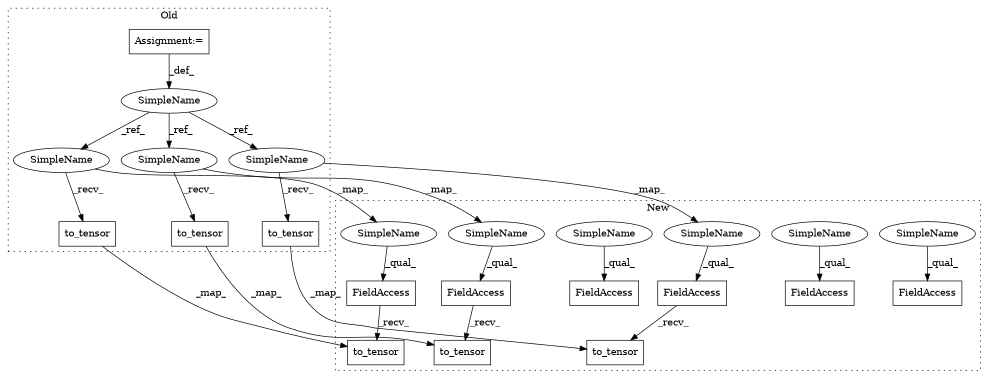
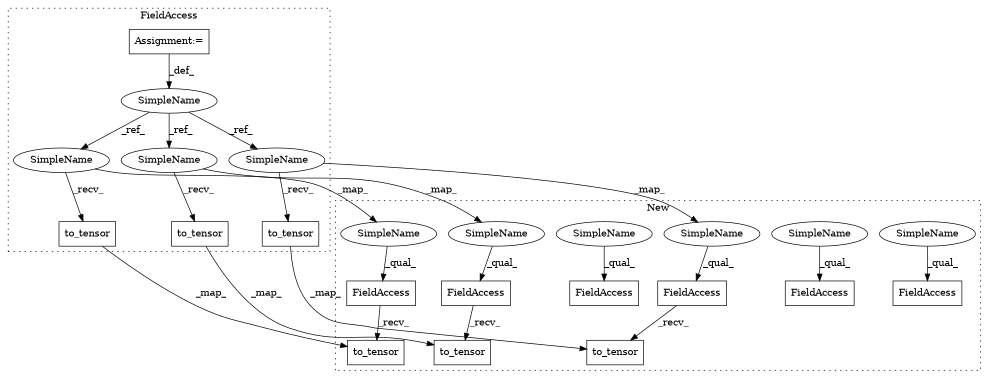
cluster "Old": label "Old" -> "FieldAccess"
